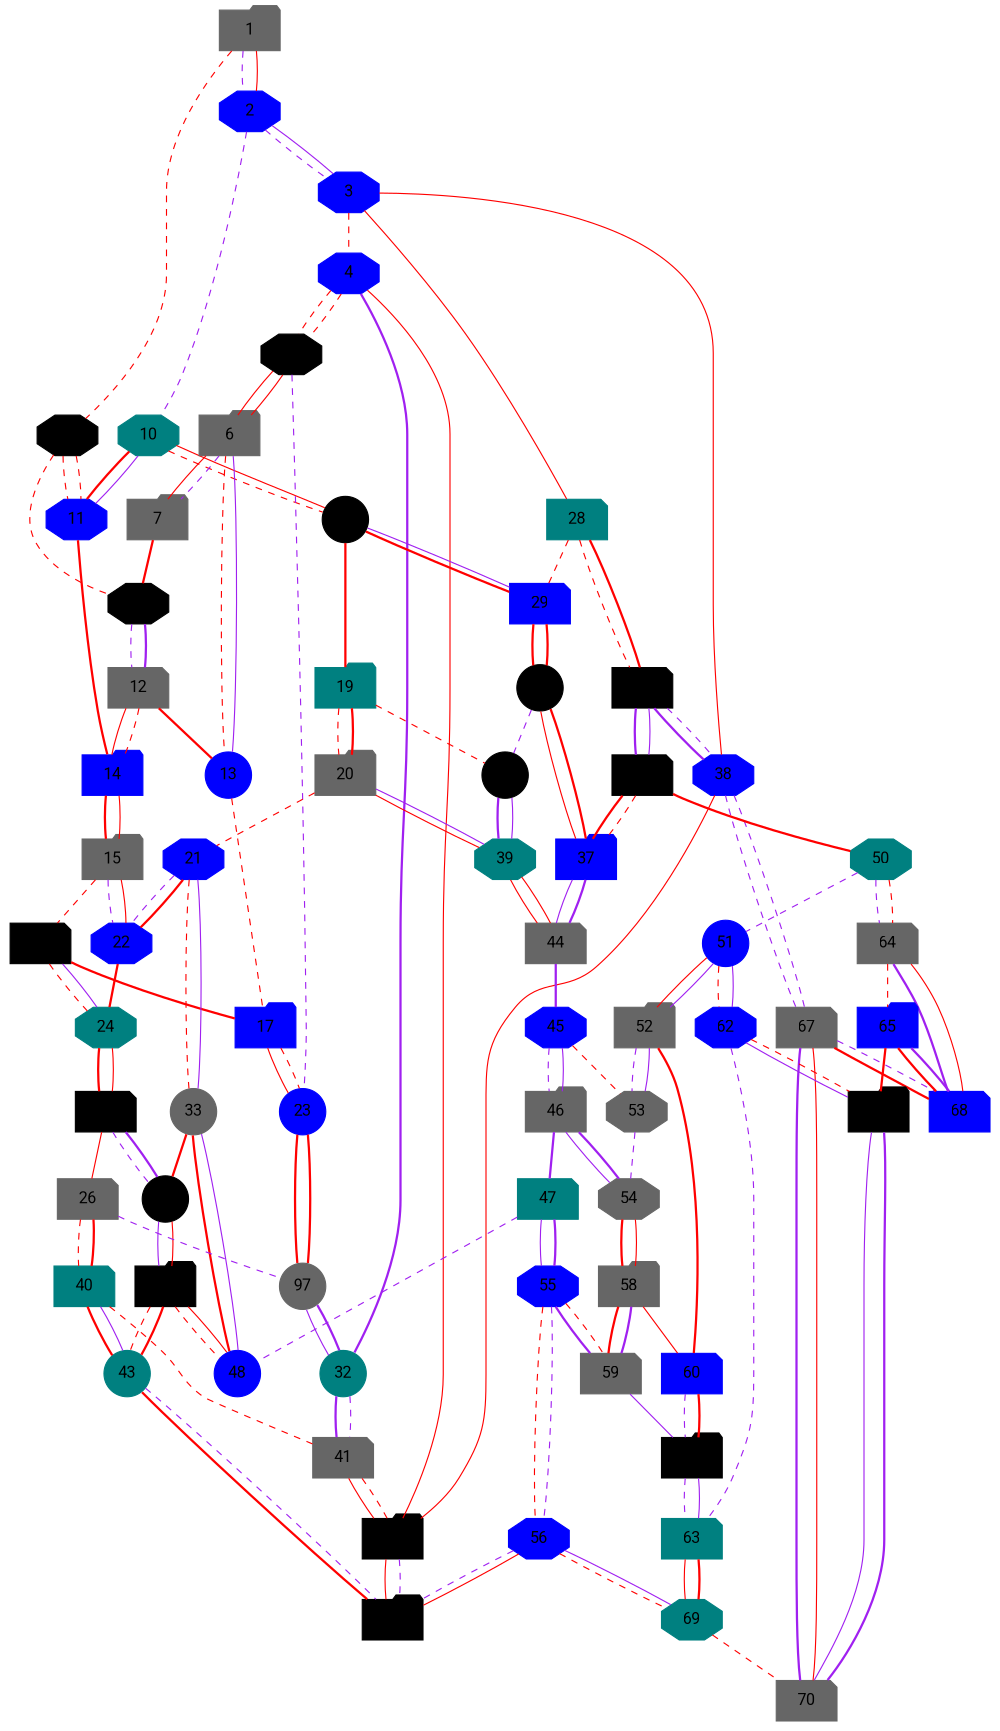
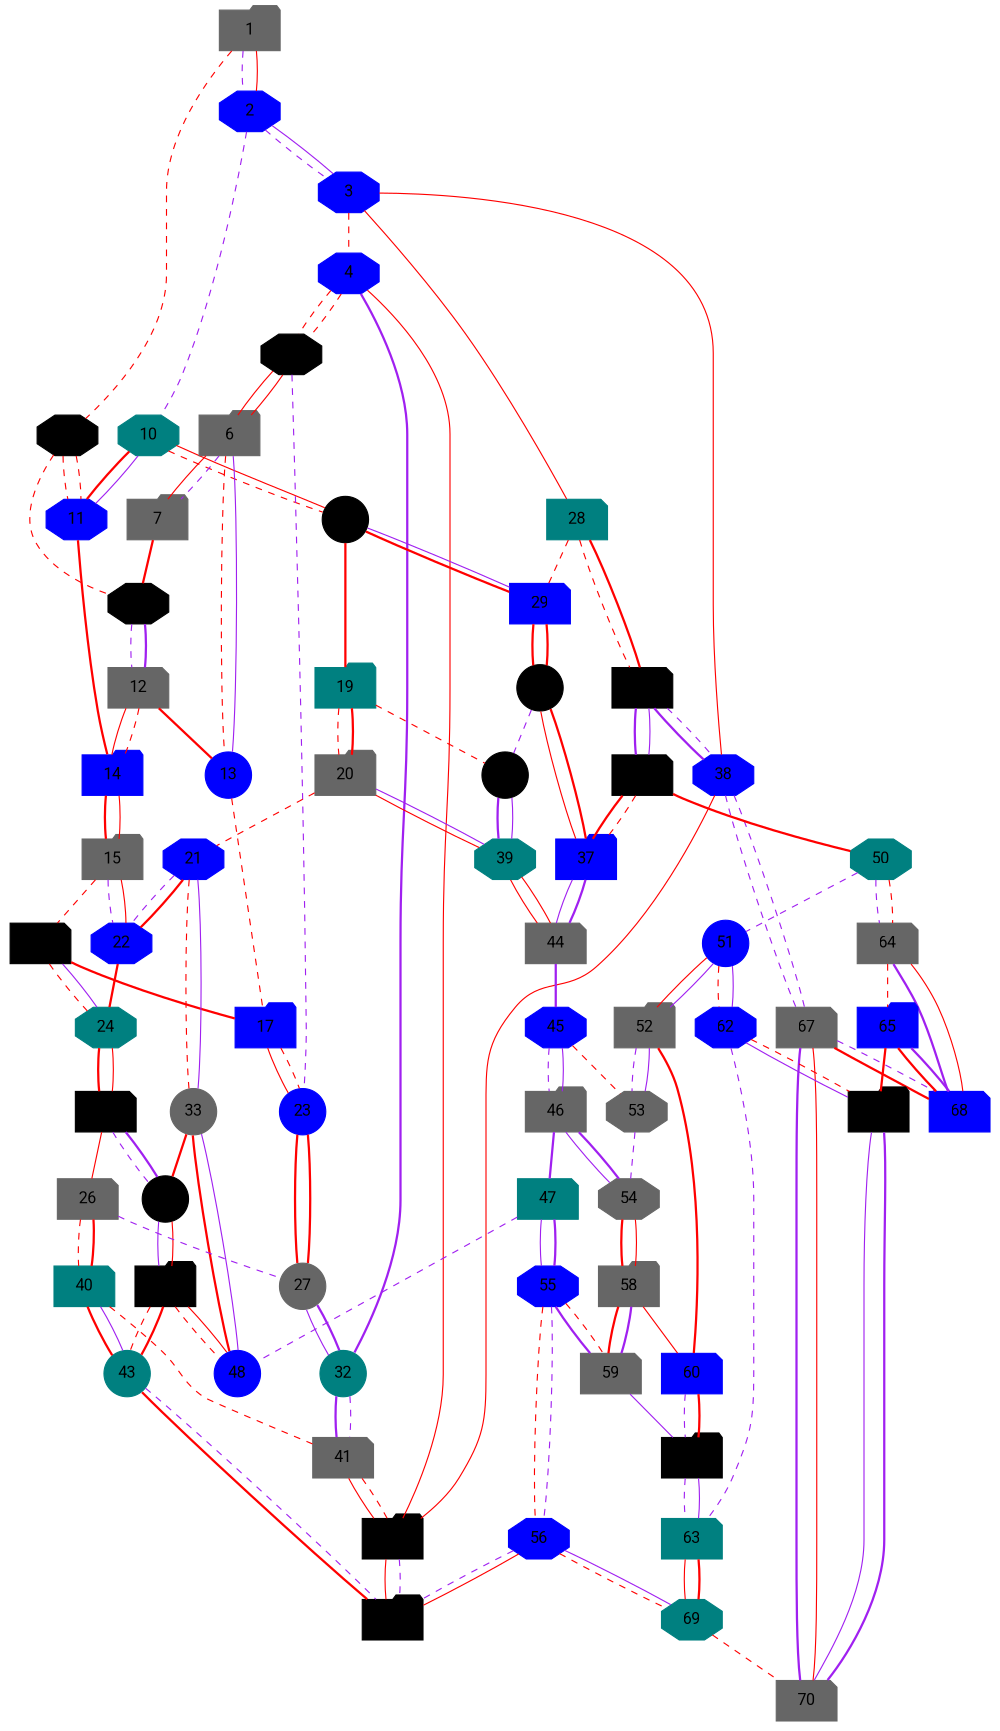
node "97": label "97" -> "27"
